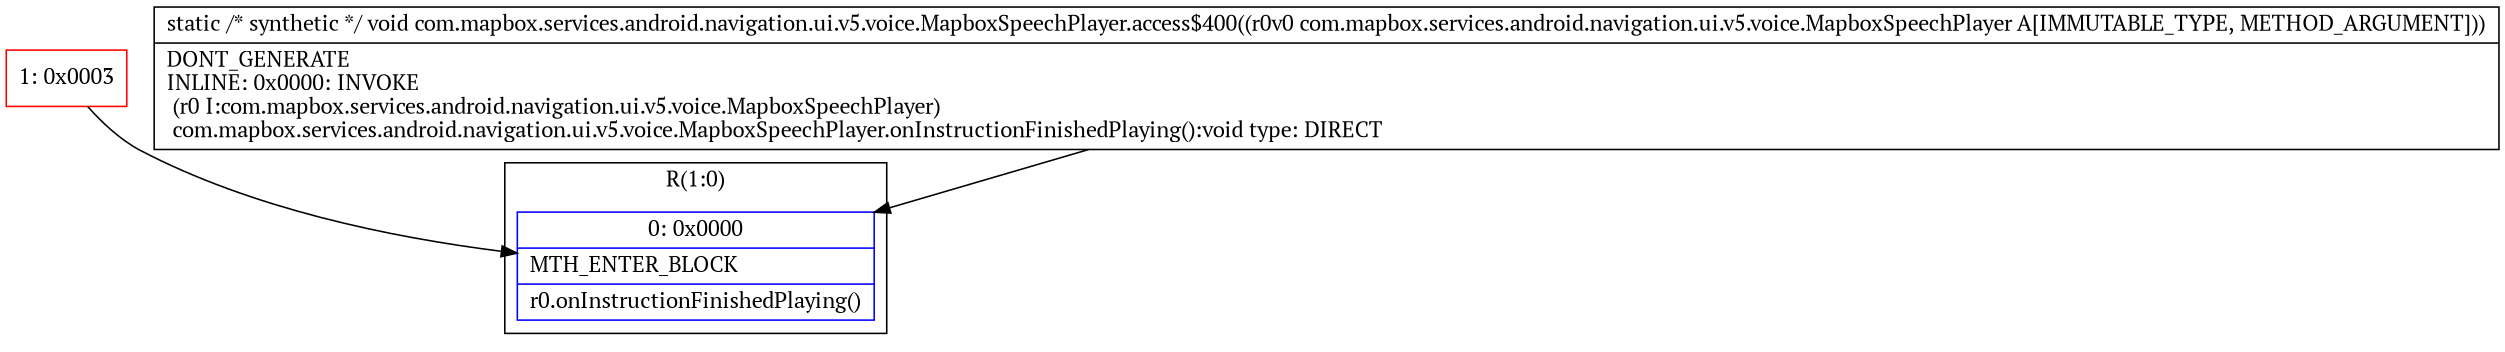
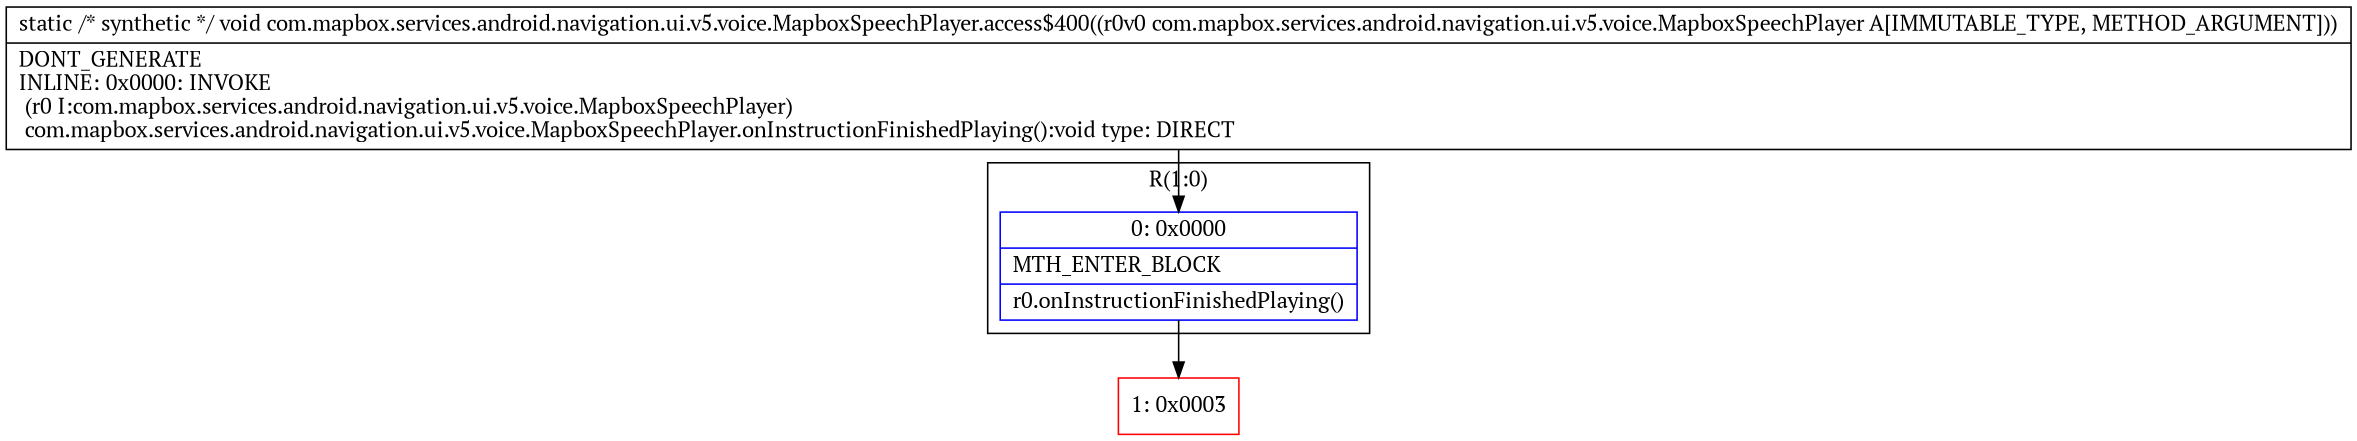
edge "1: 0x0003" -> "0: 0x0000": reversed
